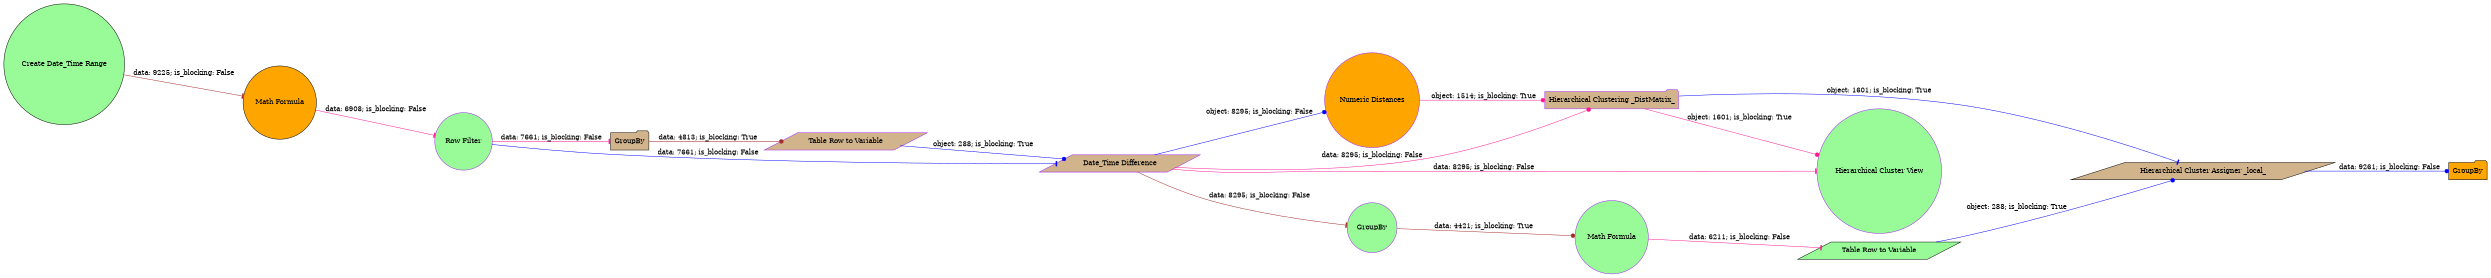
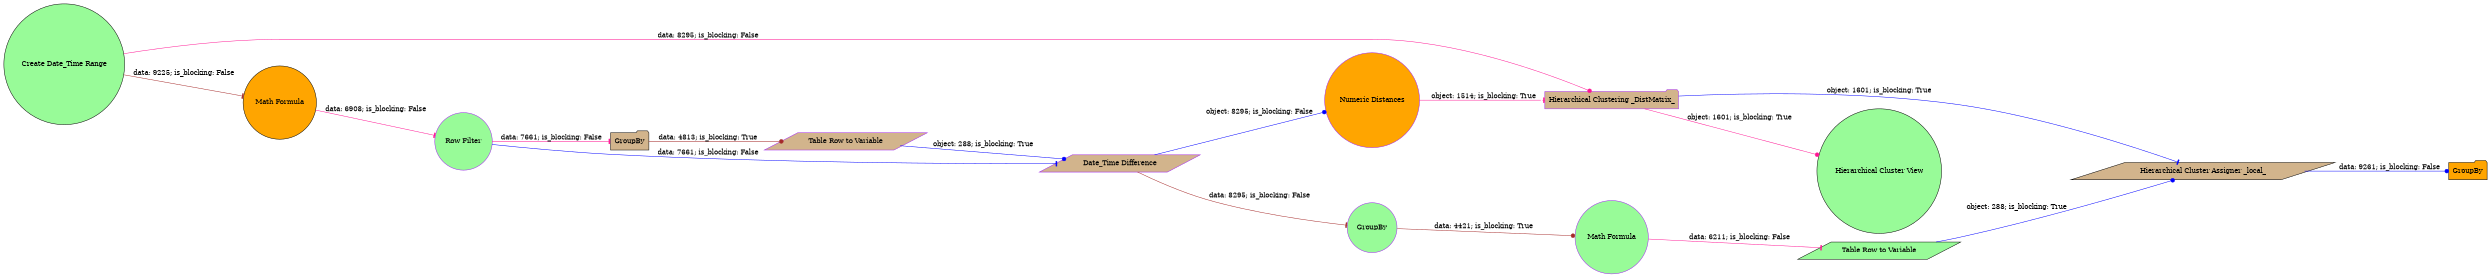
edge "Numeric Distances" -> "Hierarchical Clustering _DistMatrix_": arrowhead dot -> tee
edge "Date_Time Difference" -> "Hierarchical Clustering _DistMatrix_": now "Create Date_Time Range" -> "Hierarchical Clustering _DistMatrix_"
edge "Date_Time Difference" -> "Hierarchical Cluster View": removed, label "data: 8295; is_blocking: False"
node "Hierarchical Cluster View": color purple -> black
